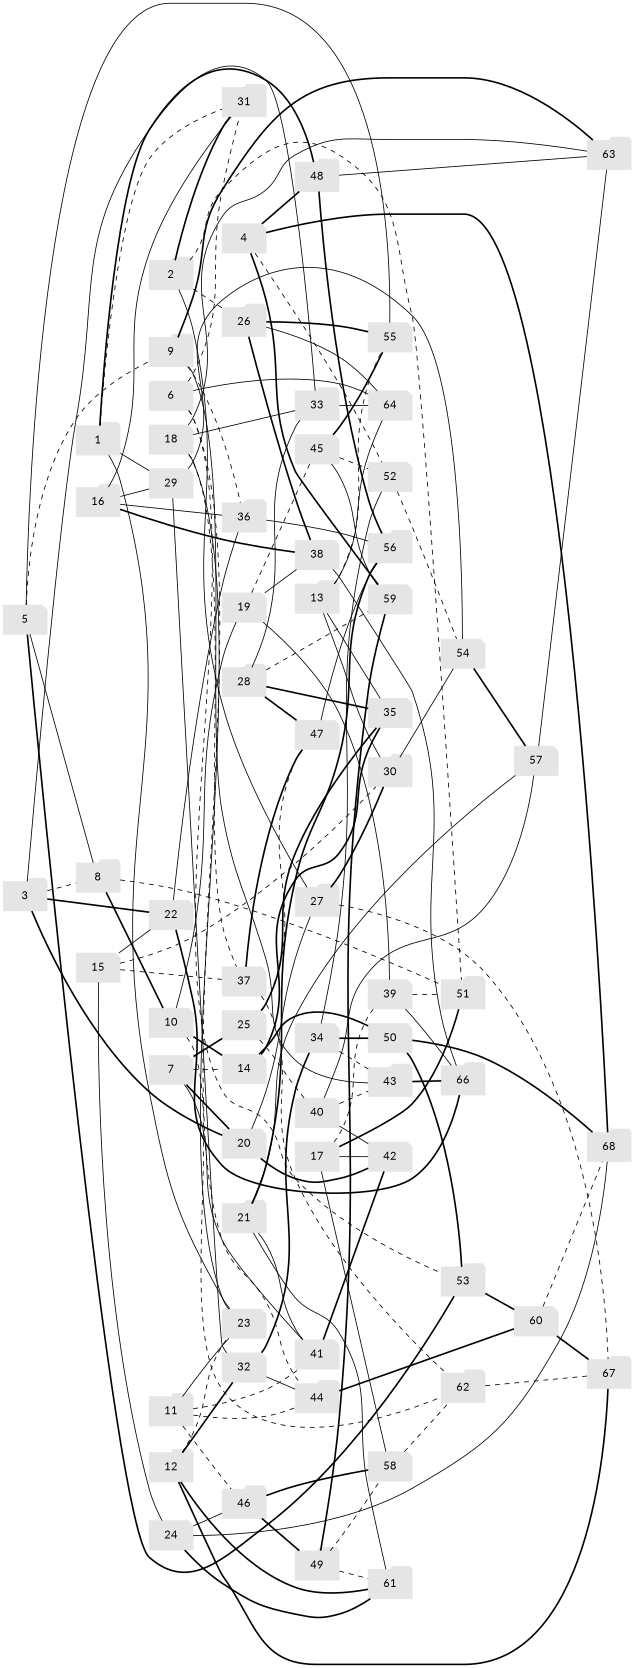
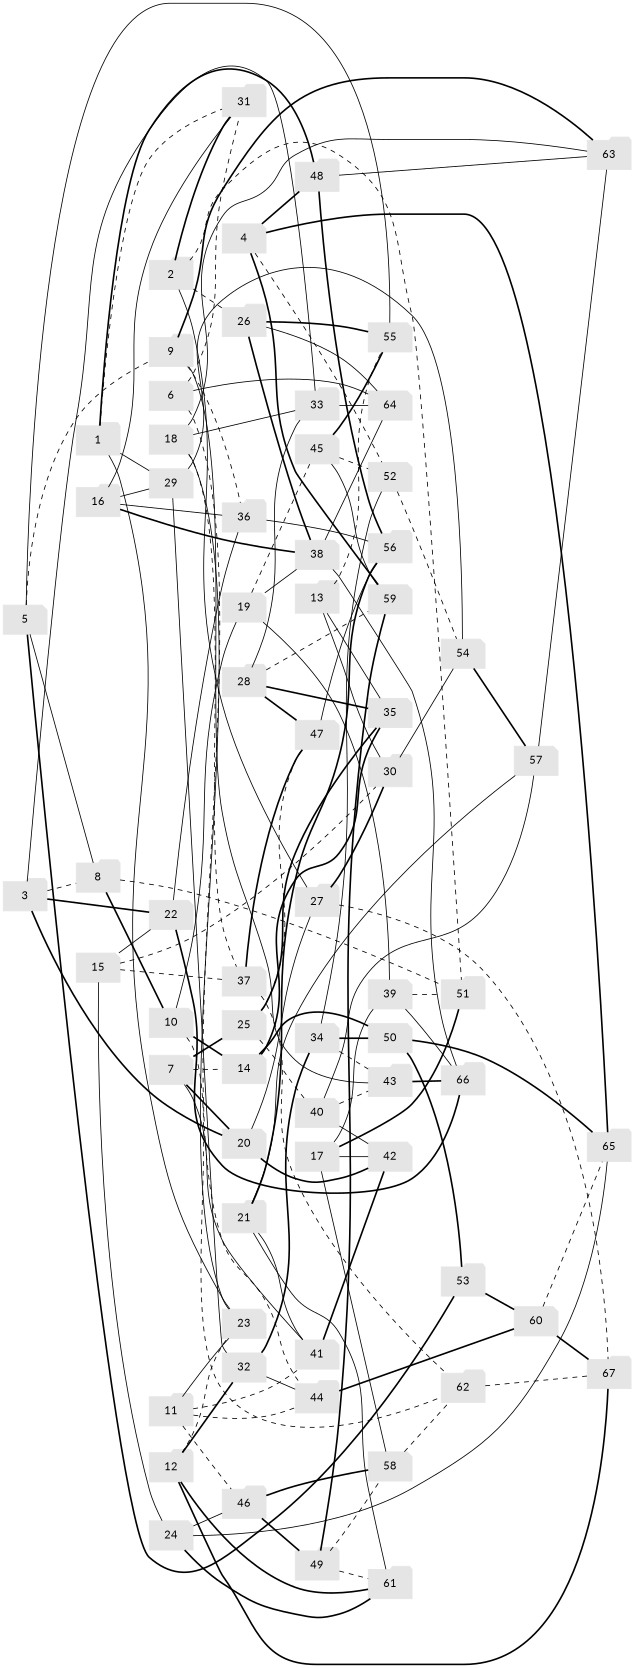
edge "64" -- "13": now "64" -- "38"
edge "6" -- "53": removed
edge "39" -- "17": style dashed -> solid
node "68": label "68" -> "65"
